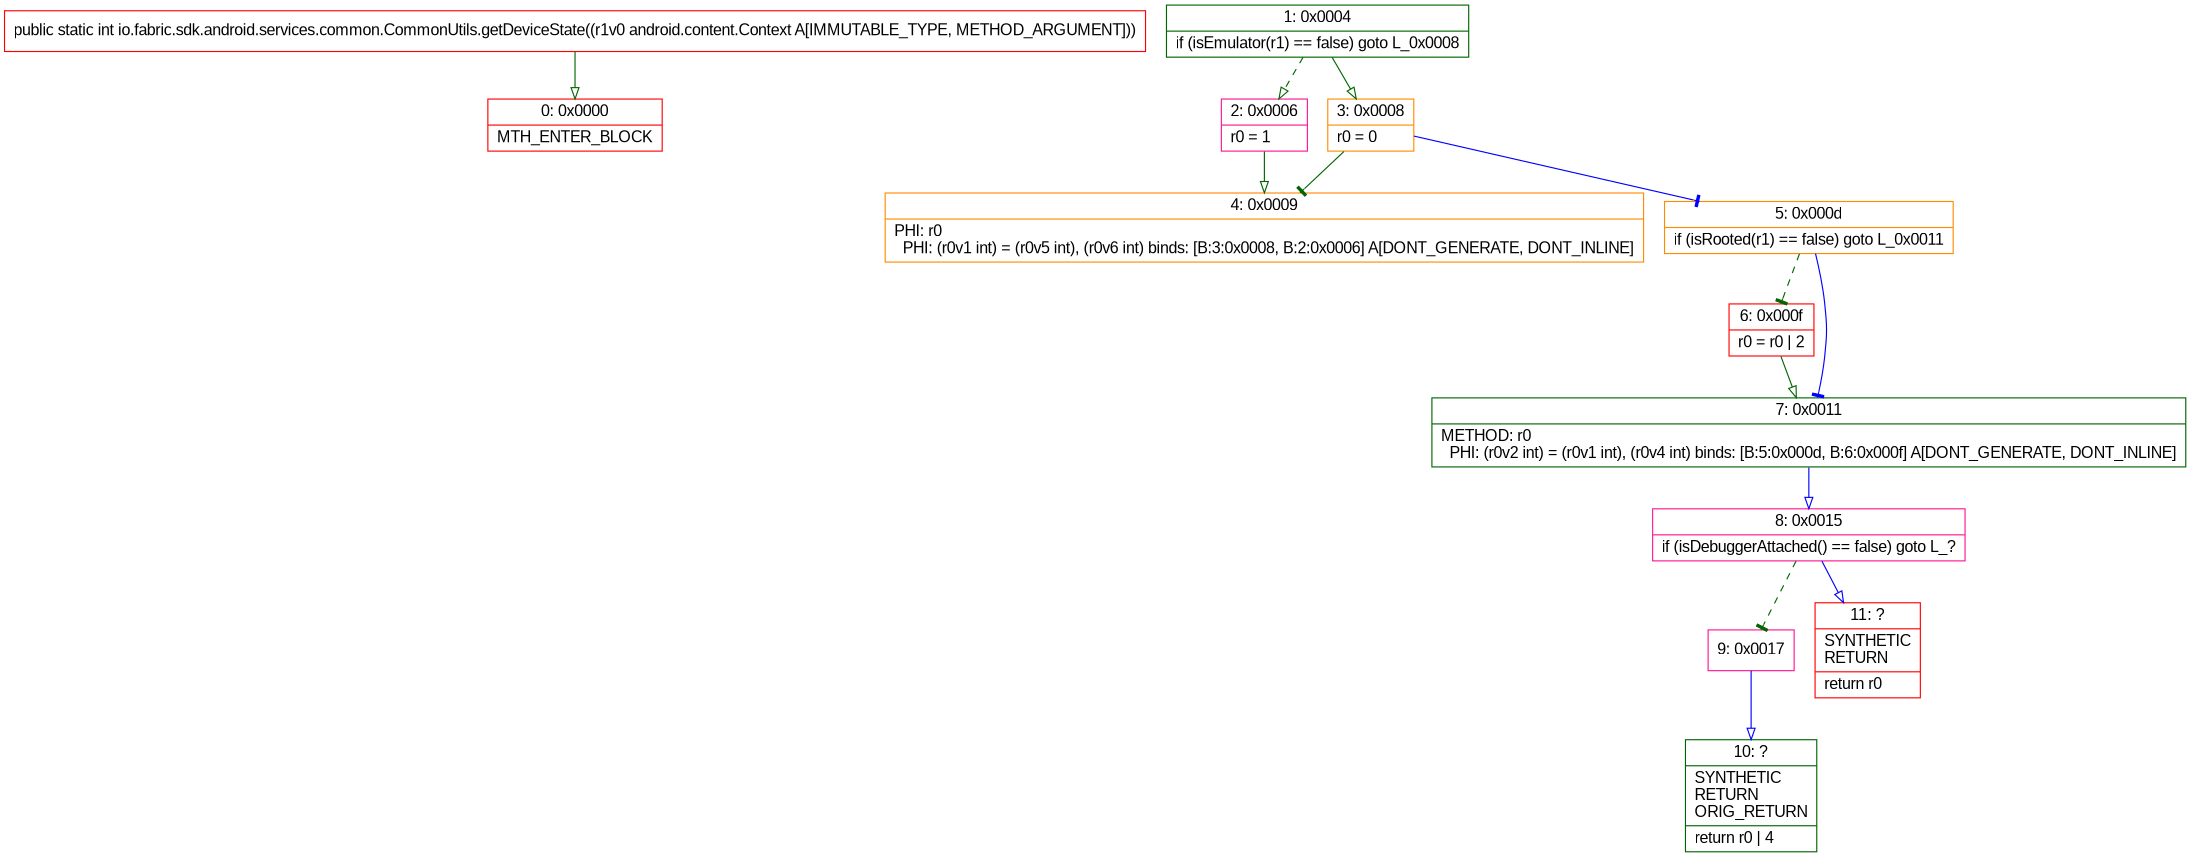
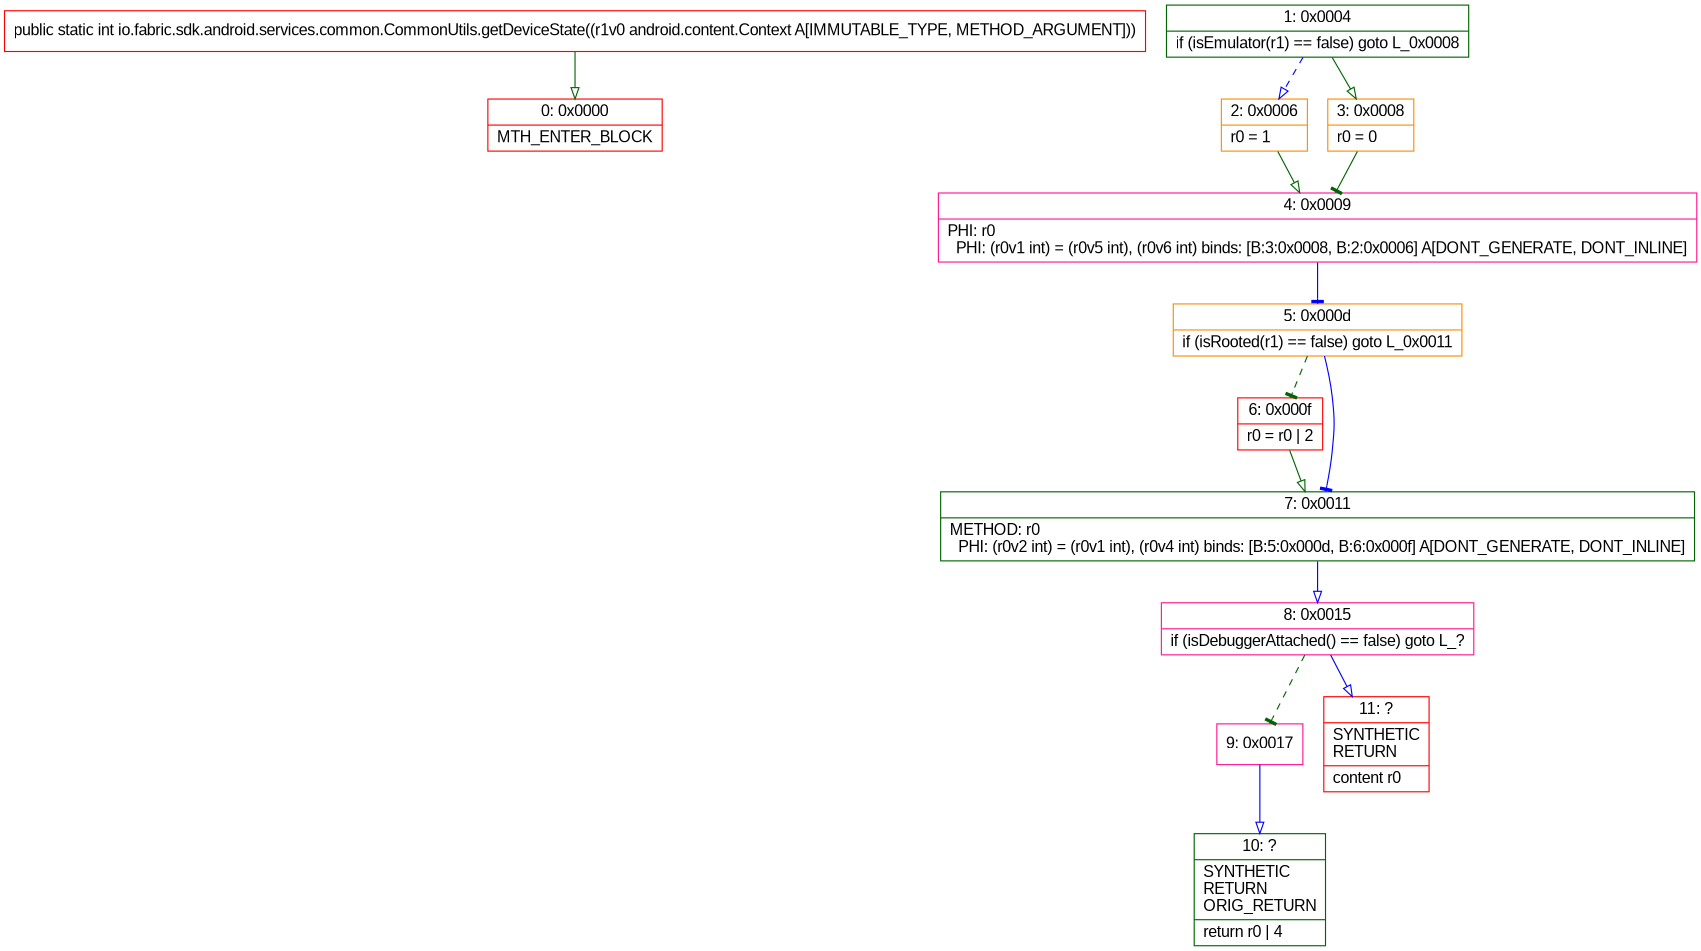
edge "1: 0x0004" -> "2: 0x0006": color darkgreen -> blue
node "2: 0x0006": color deeppink -> darkorange
edge "3: 0x0008" -> "5: 0x000d": now "4: 0x0009" -> "5: 0x000d"
node "4: 0x0009": color darkorange -> deeppink
node "11: ?": text "return r0" -> "content r0"
